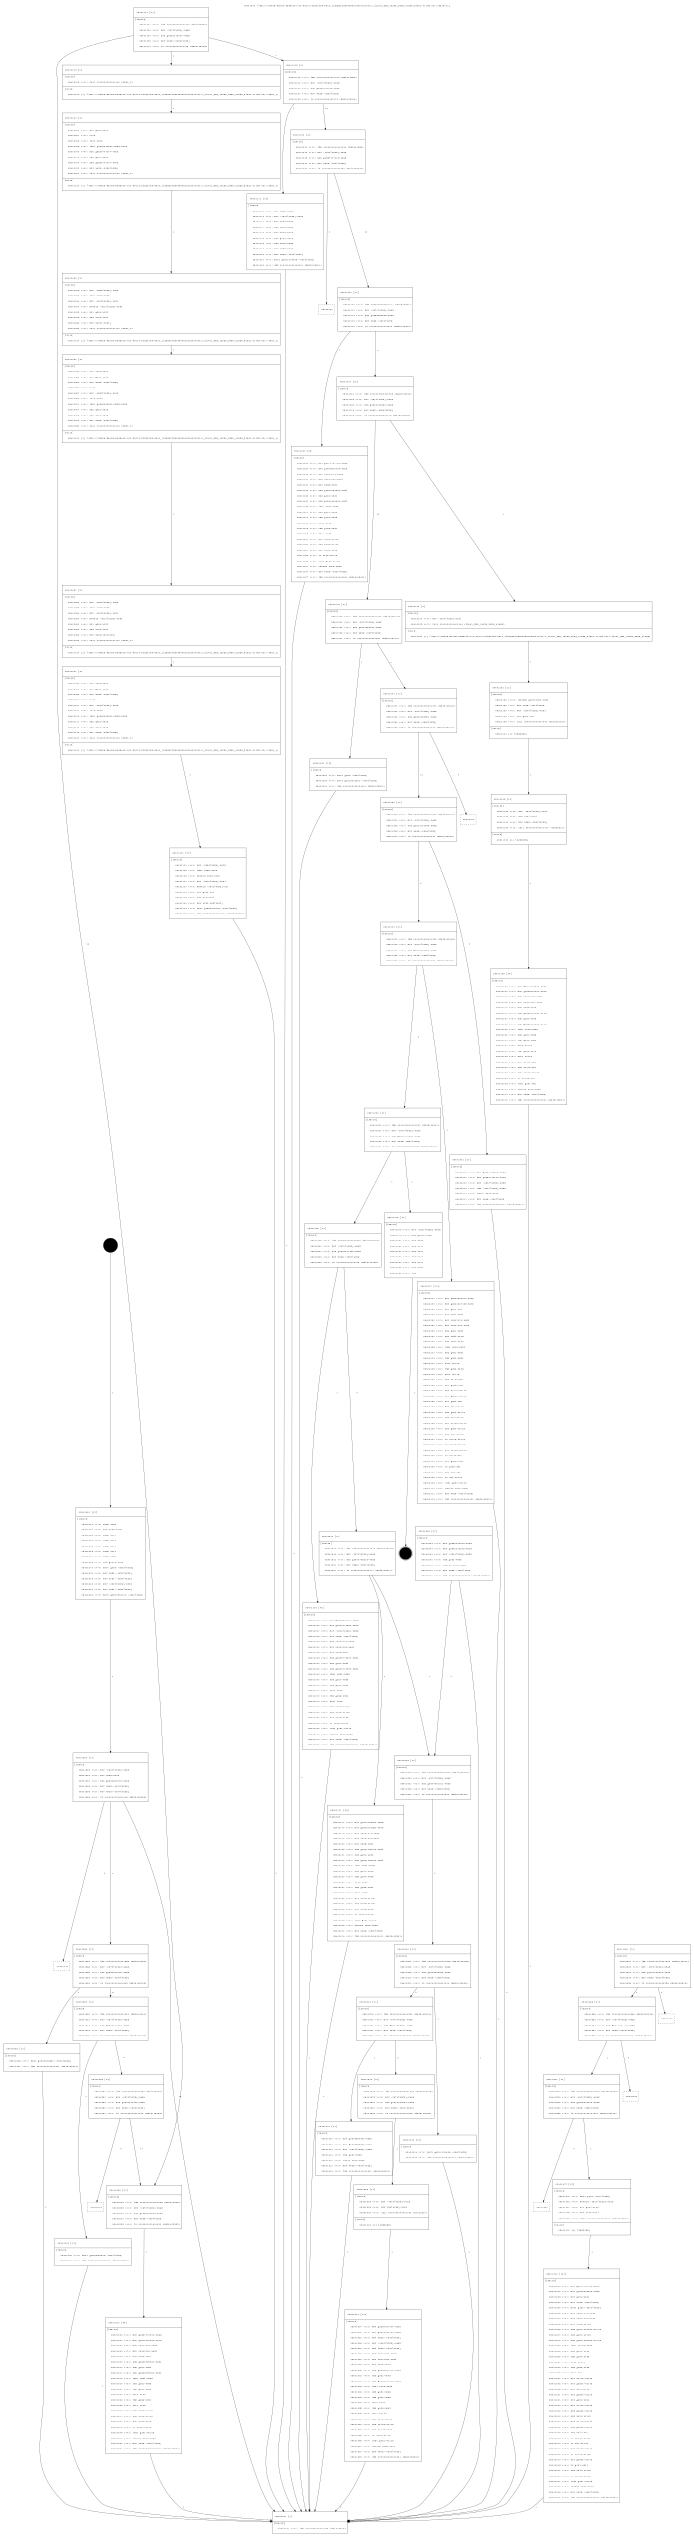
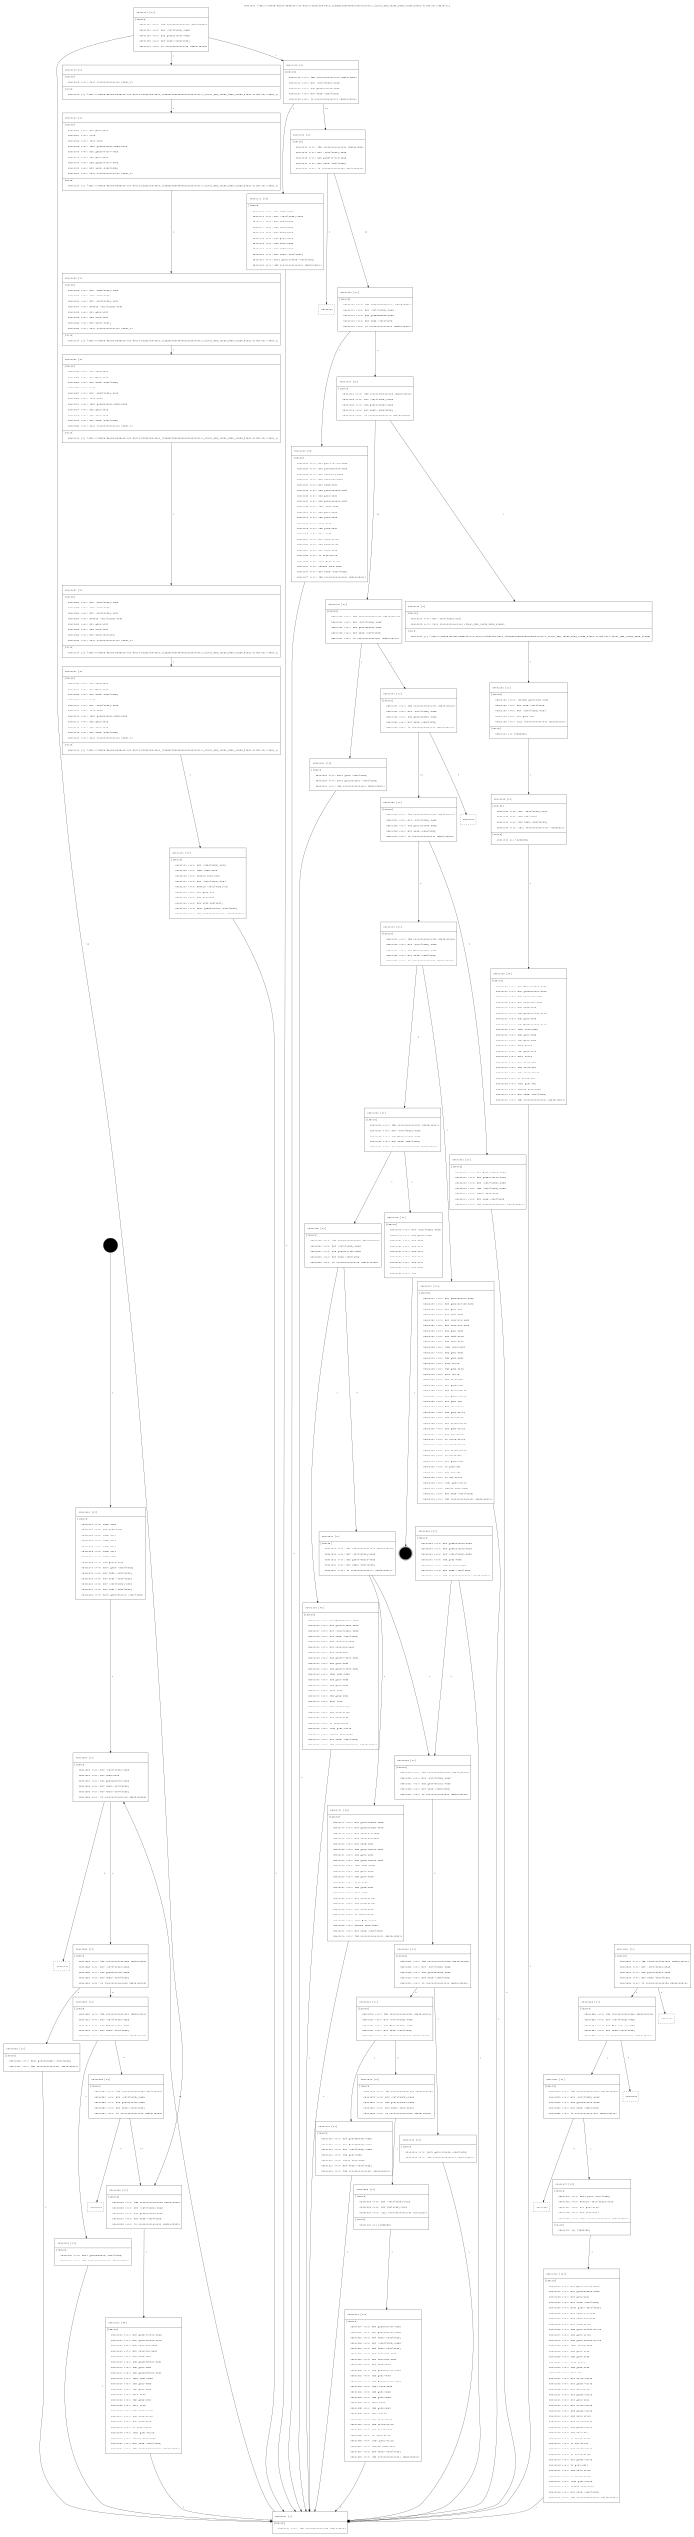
edge "0x401b8f [23]" -> "0x402421 [5]": reversed
